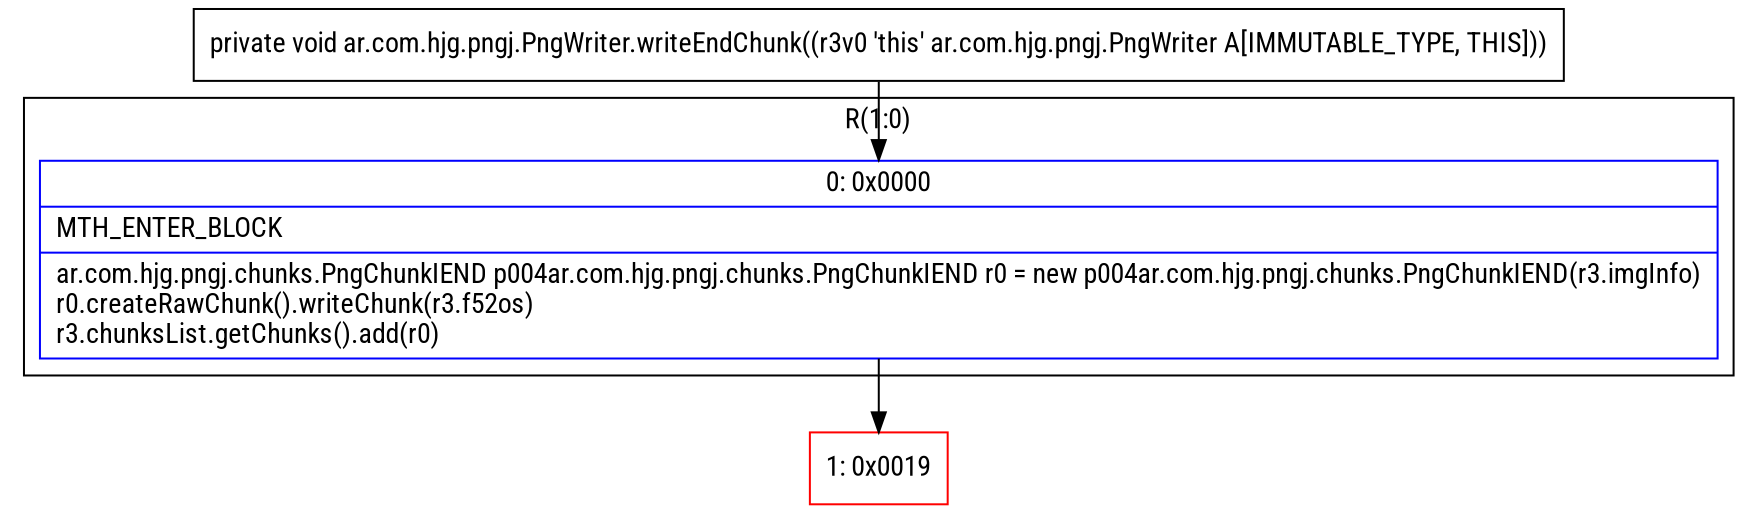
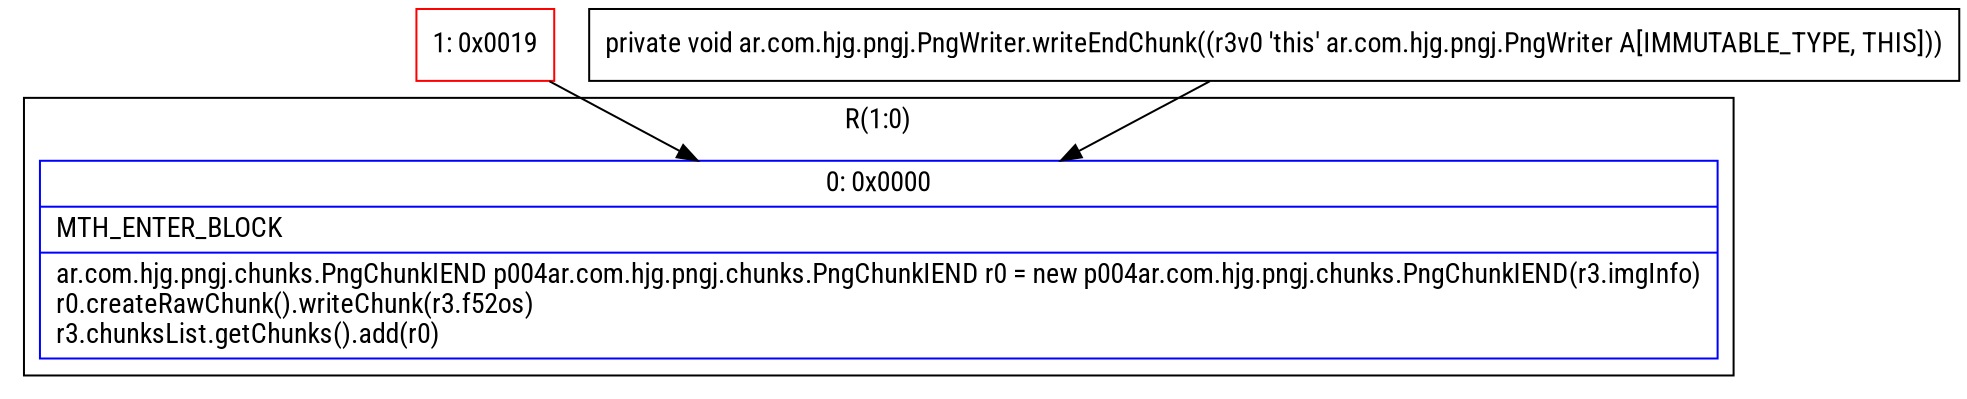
edge "0: 0x0000" -> "1: 0x0019": reversed
